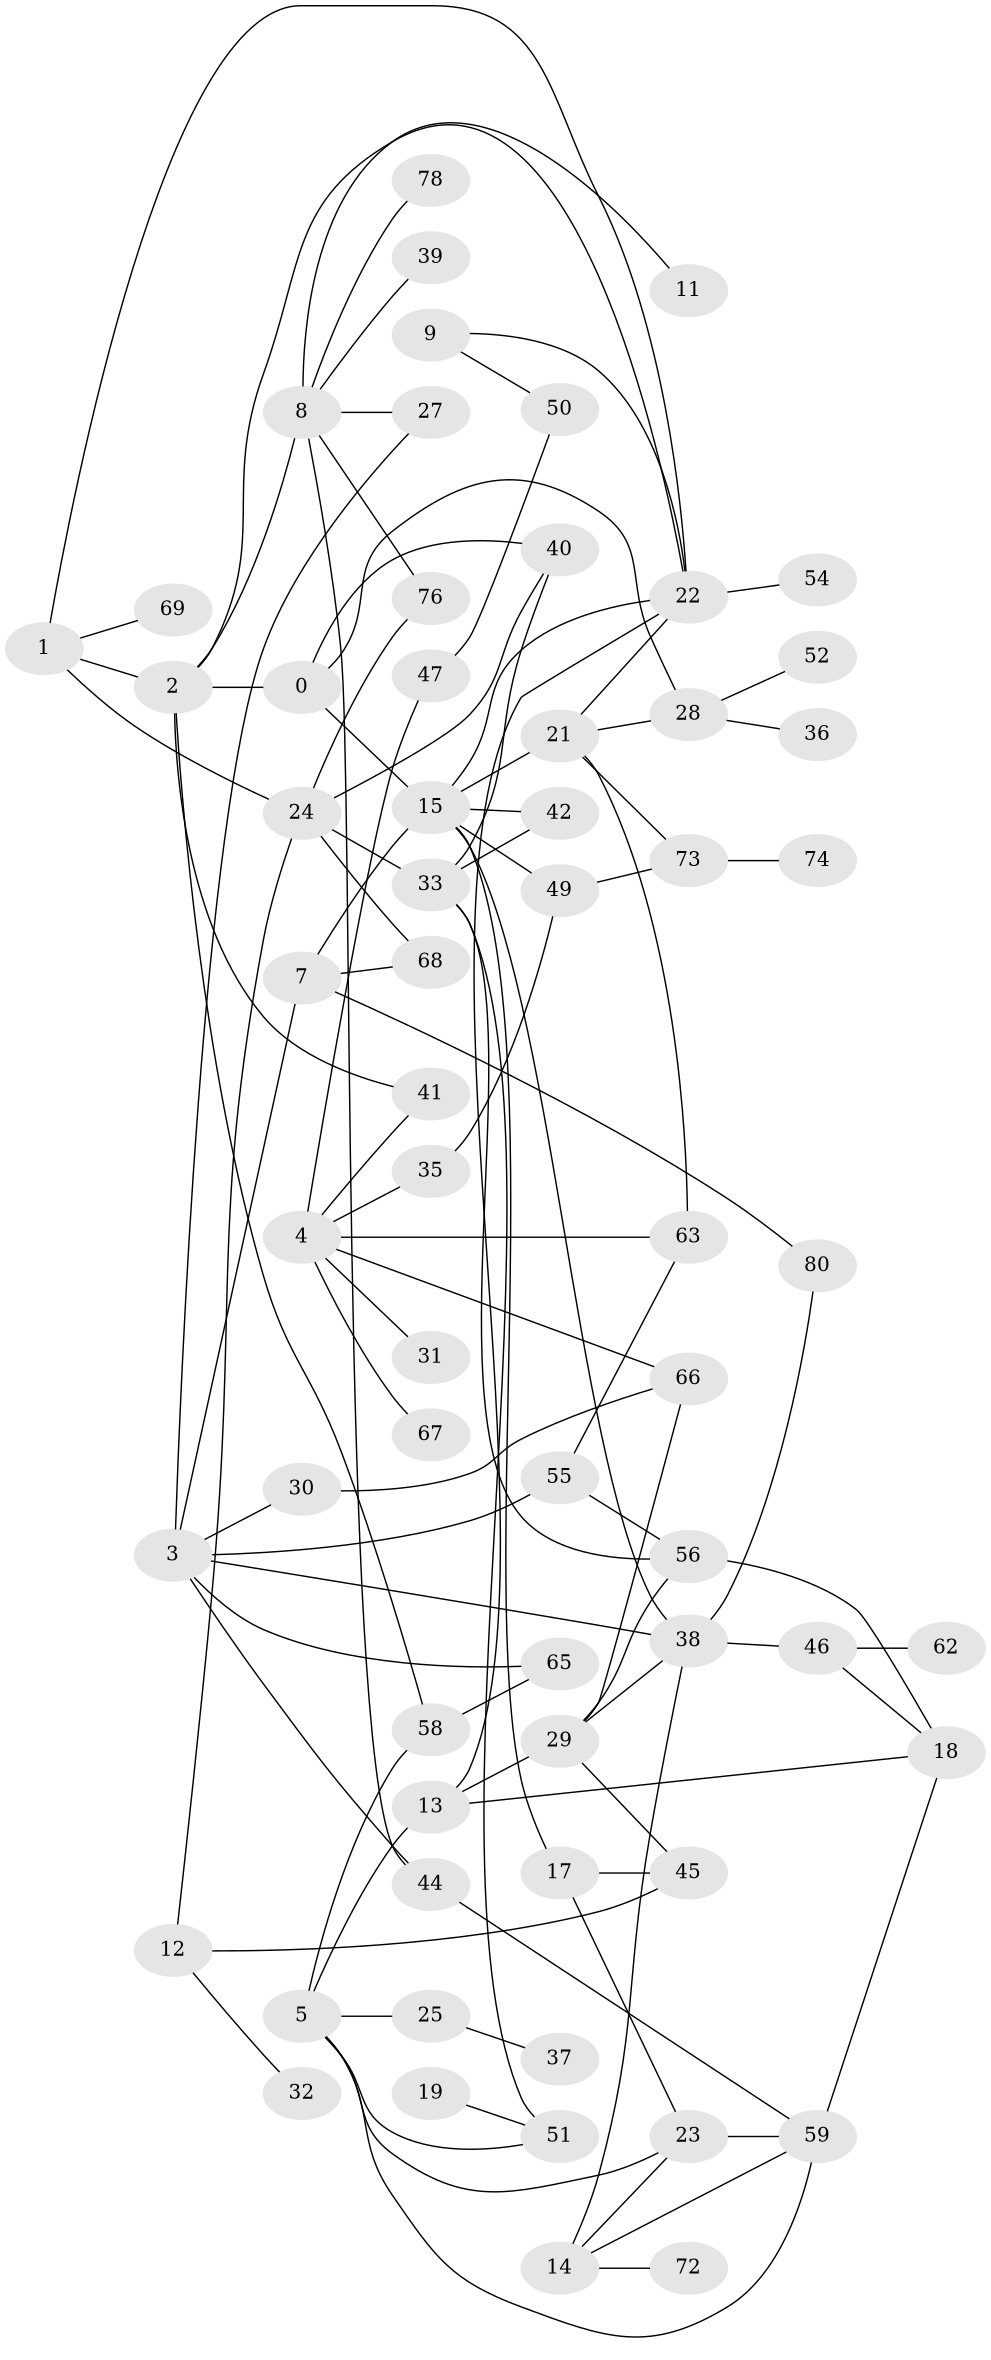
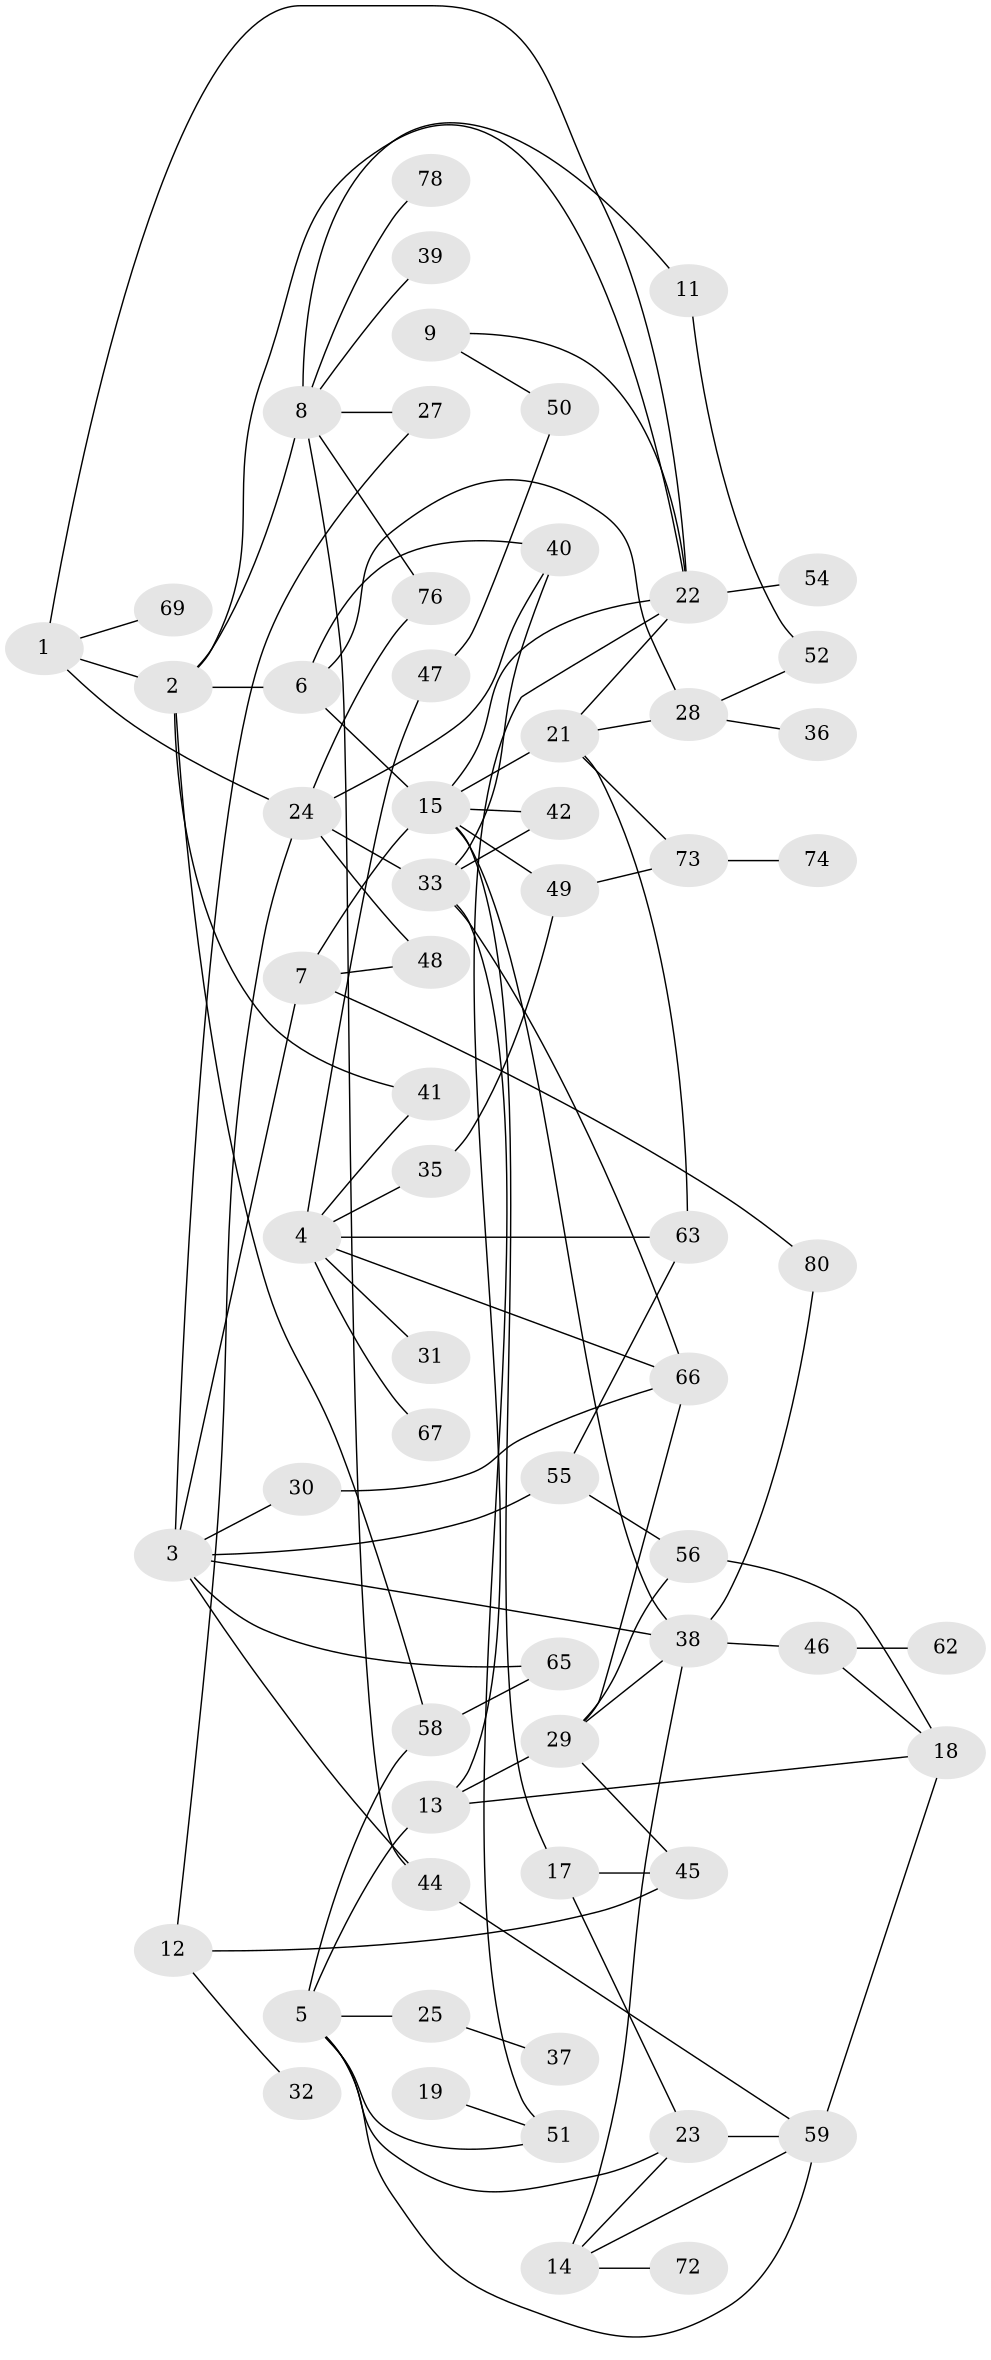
edge "11" -- "52": added
node "0": label "0" -> "6"
node "68": label "68" -> "48"
edge "33" -- "56": now "33" -- "66"
